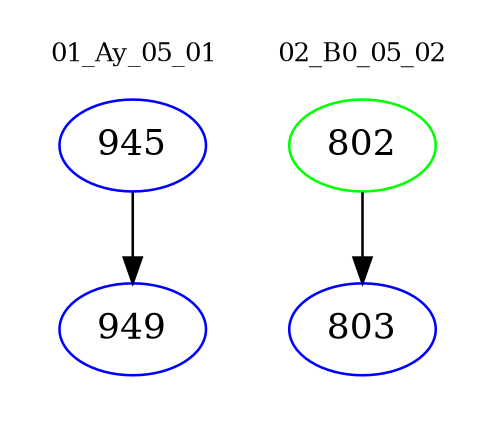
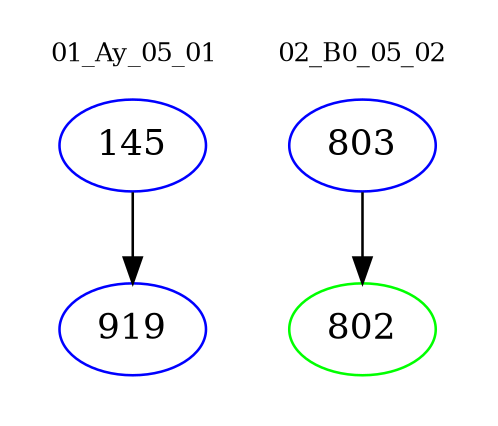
node "945": label "945" -> "145"
edge "802" -> "803": reversed
node "949": label "949" -> "919"
